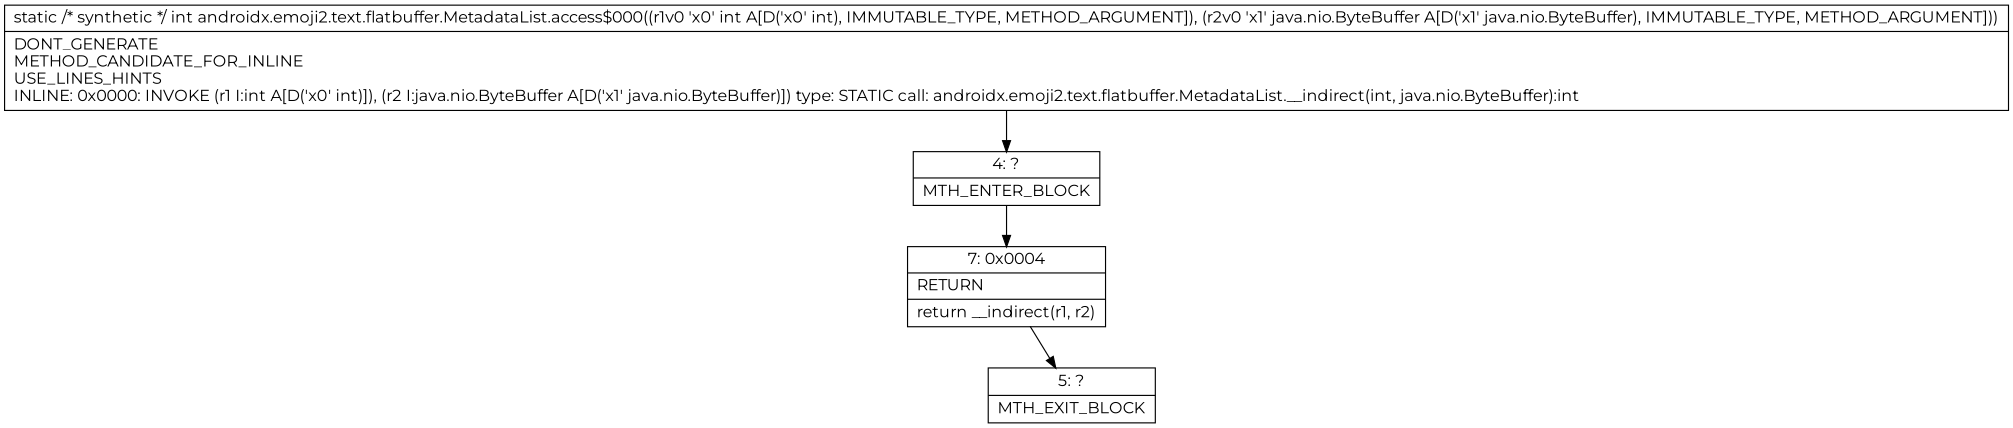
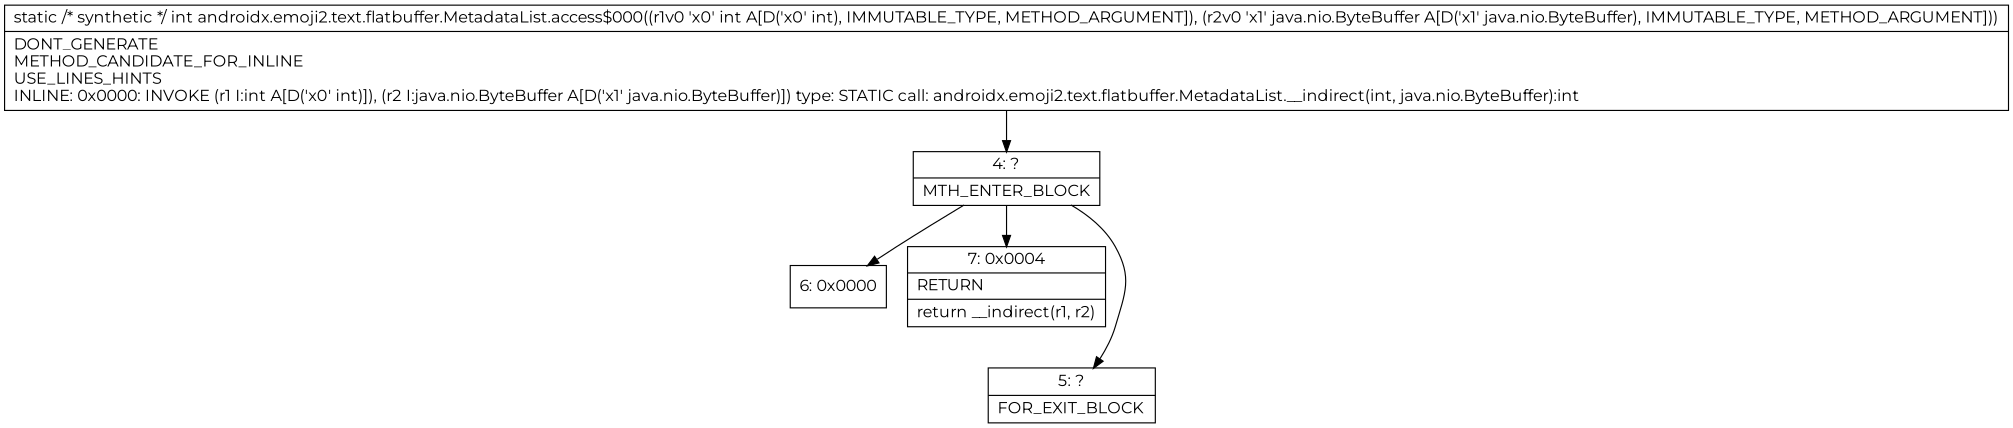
node "6: 0x0000": added
edge "7: 0x0004" -> "5: ?": now "4: ?" -> "5: ?"
node "5: ?": text "MTH_EXIT_BLOCK" -> "FOR_EXIT_BLOCK"
